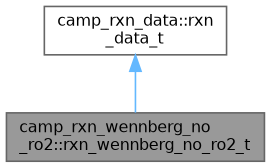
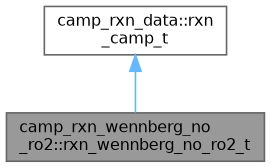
node "camp_rxn_data::rxn _data_t": label "camp_rxn_data::rxn _data_t" -> "camp_rxn_data::rxn _camp_t"
